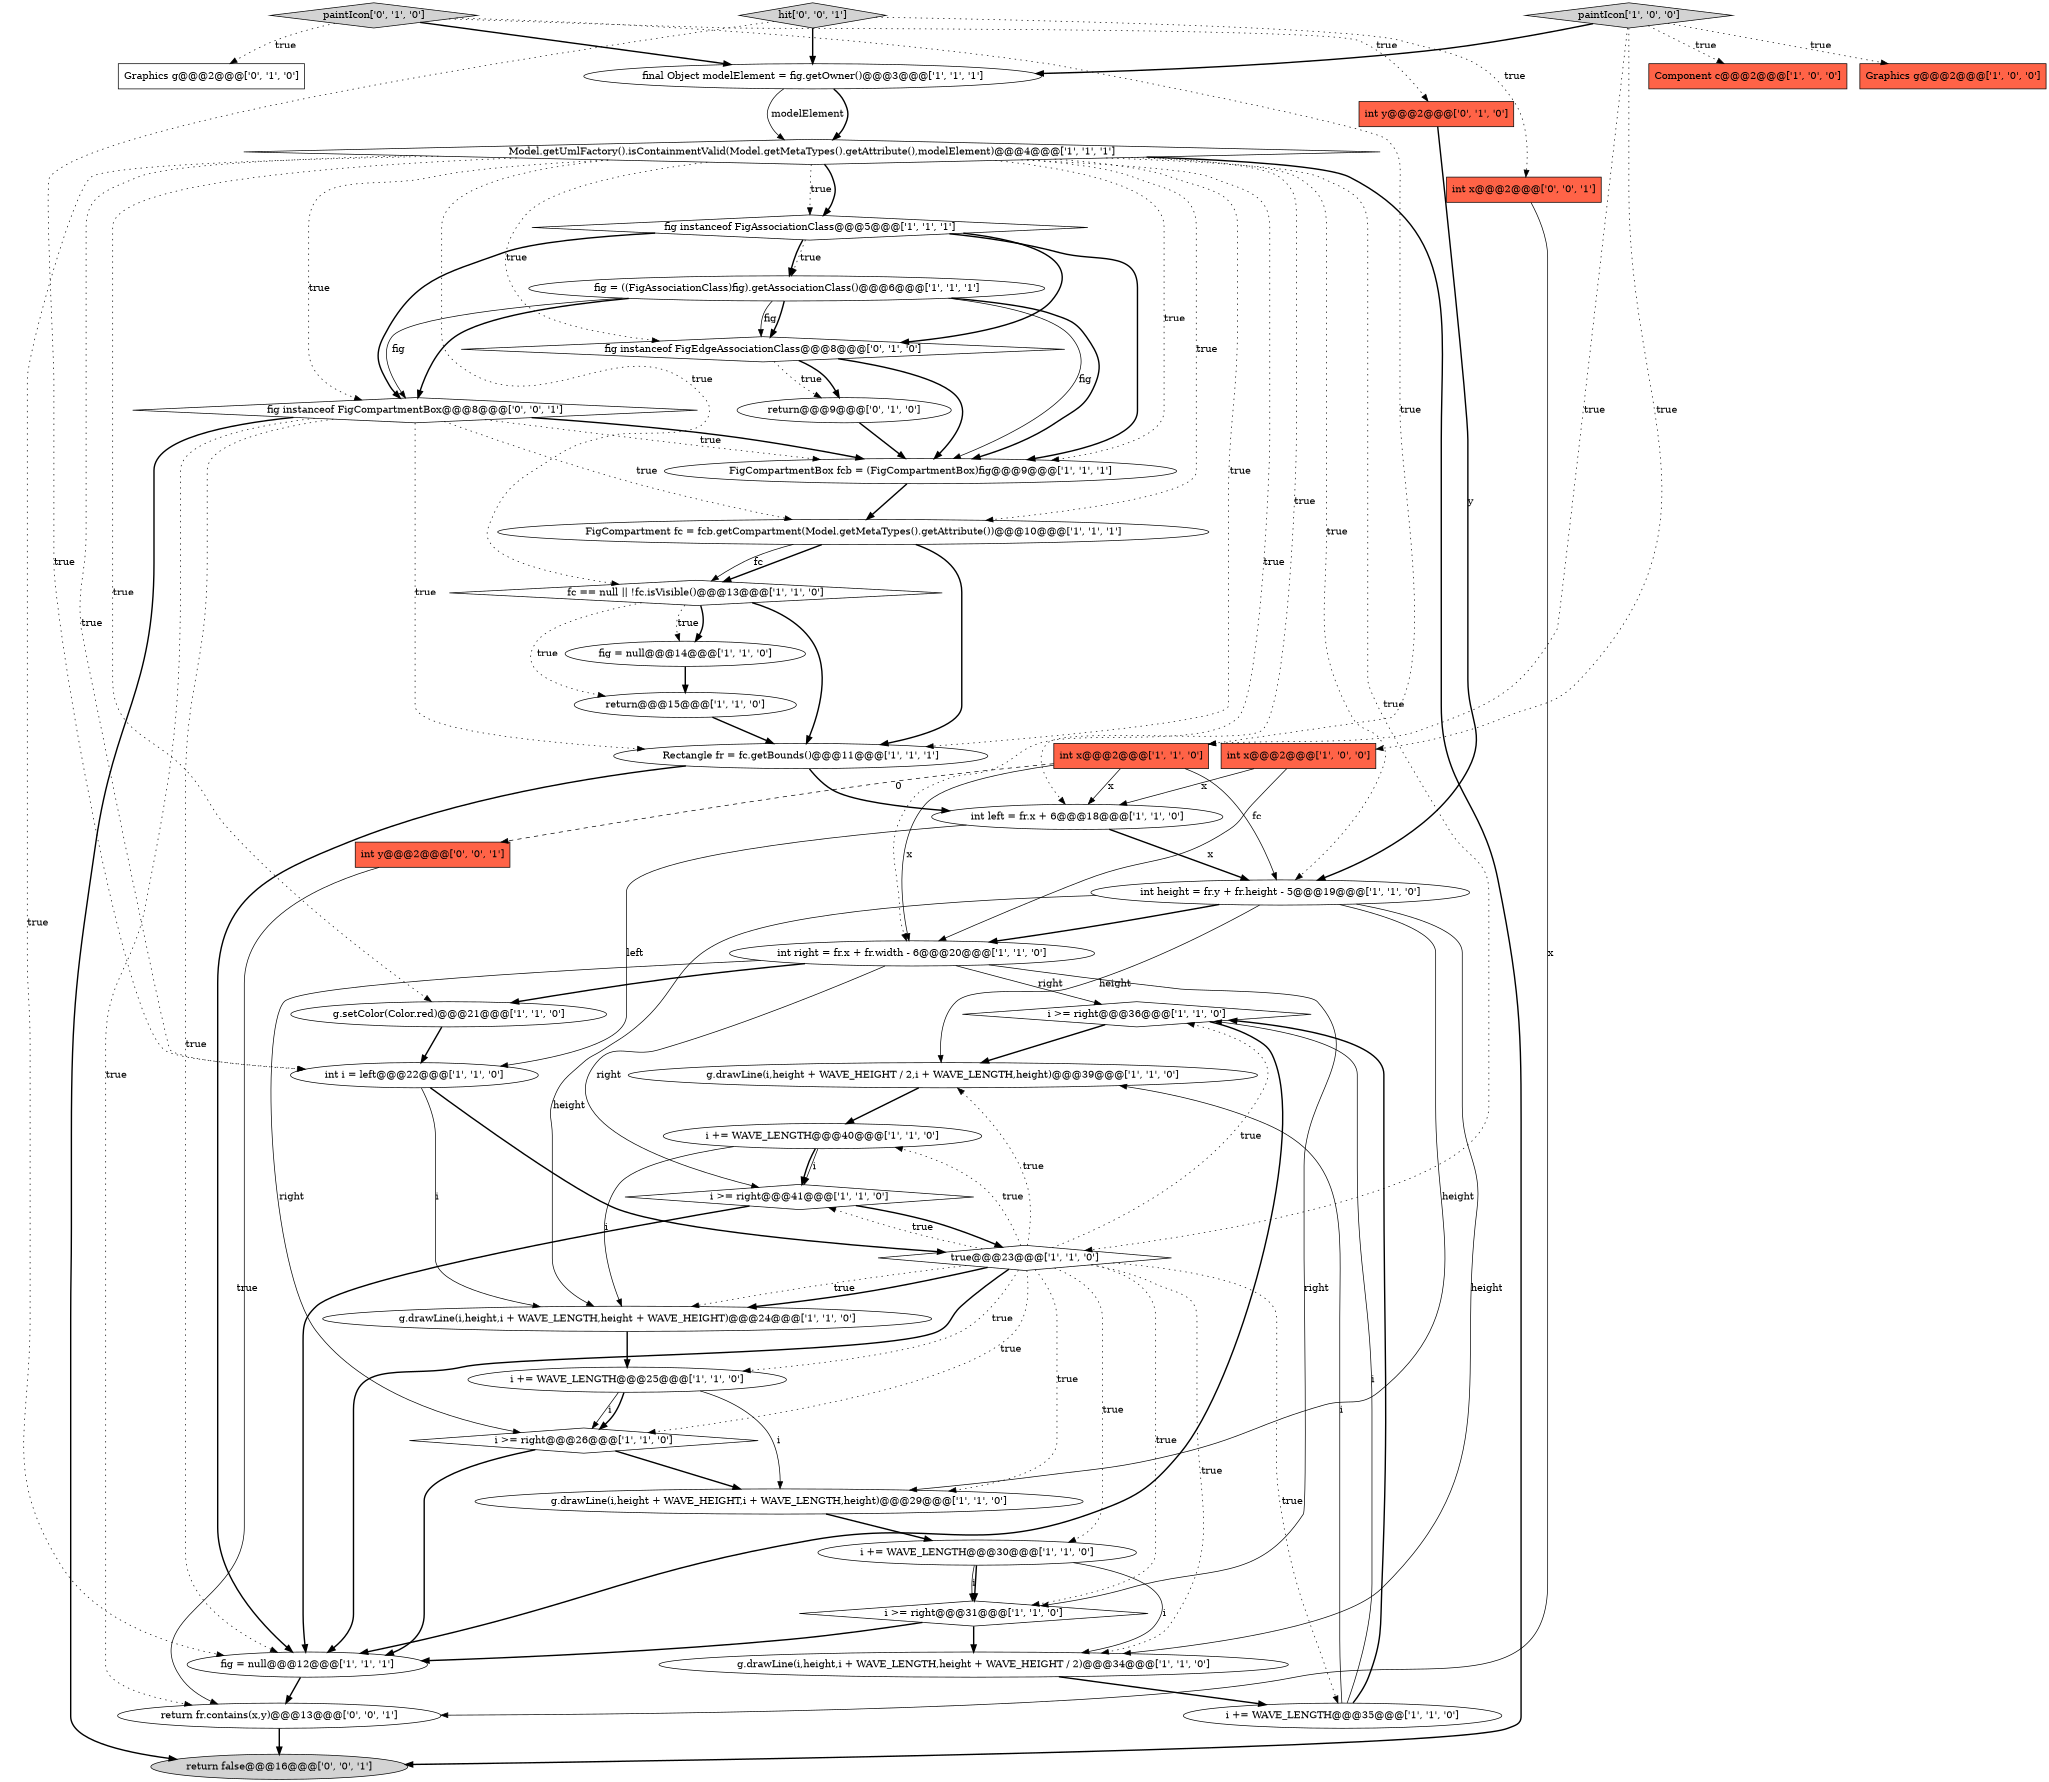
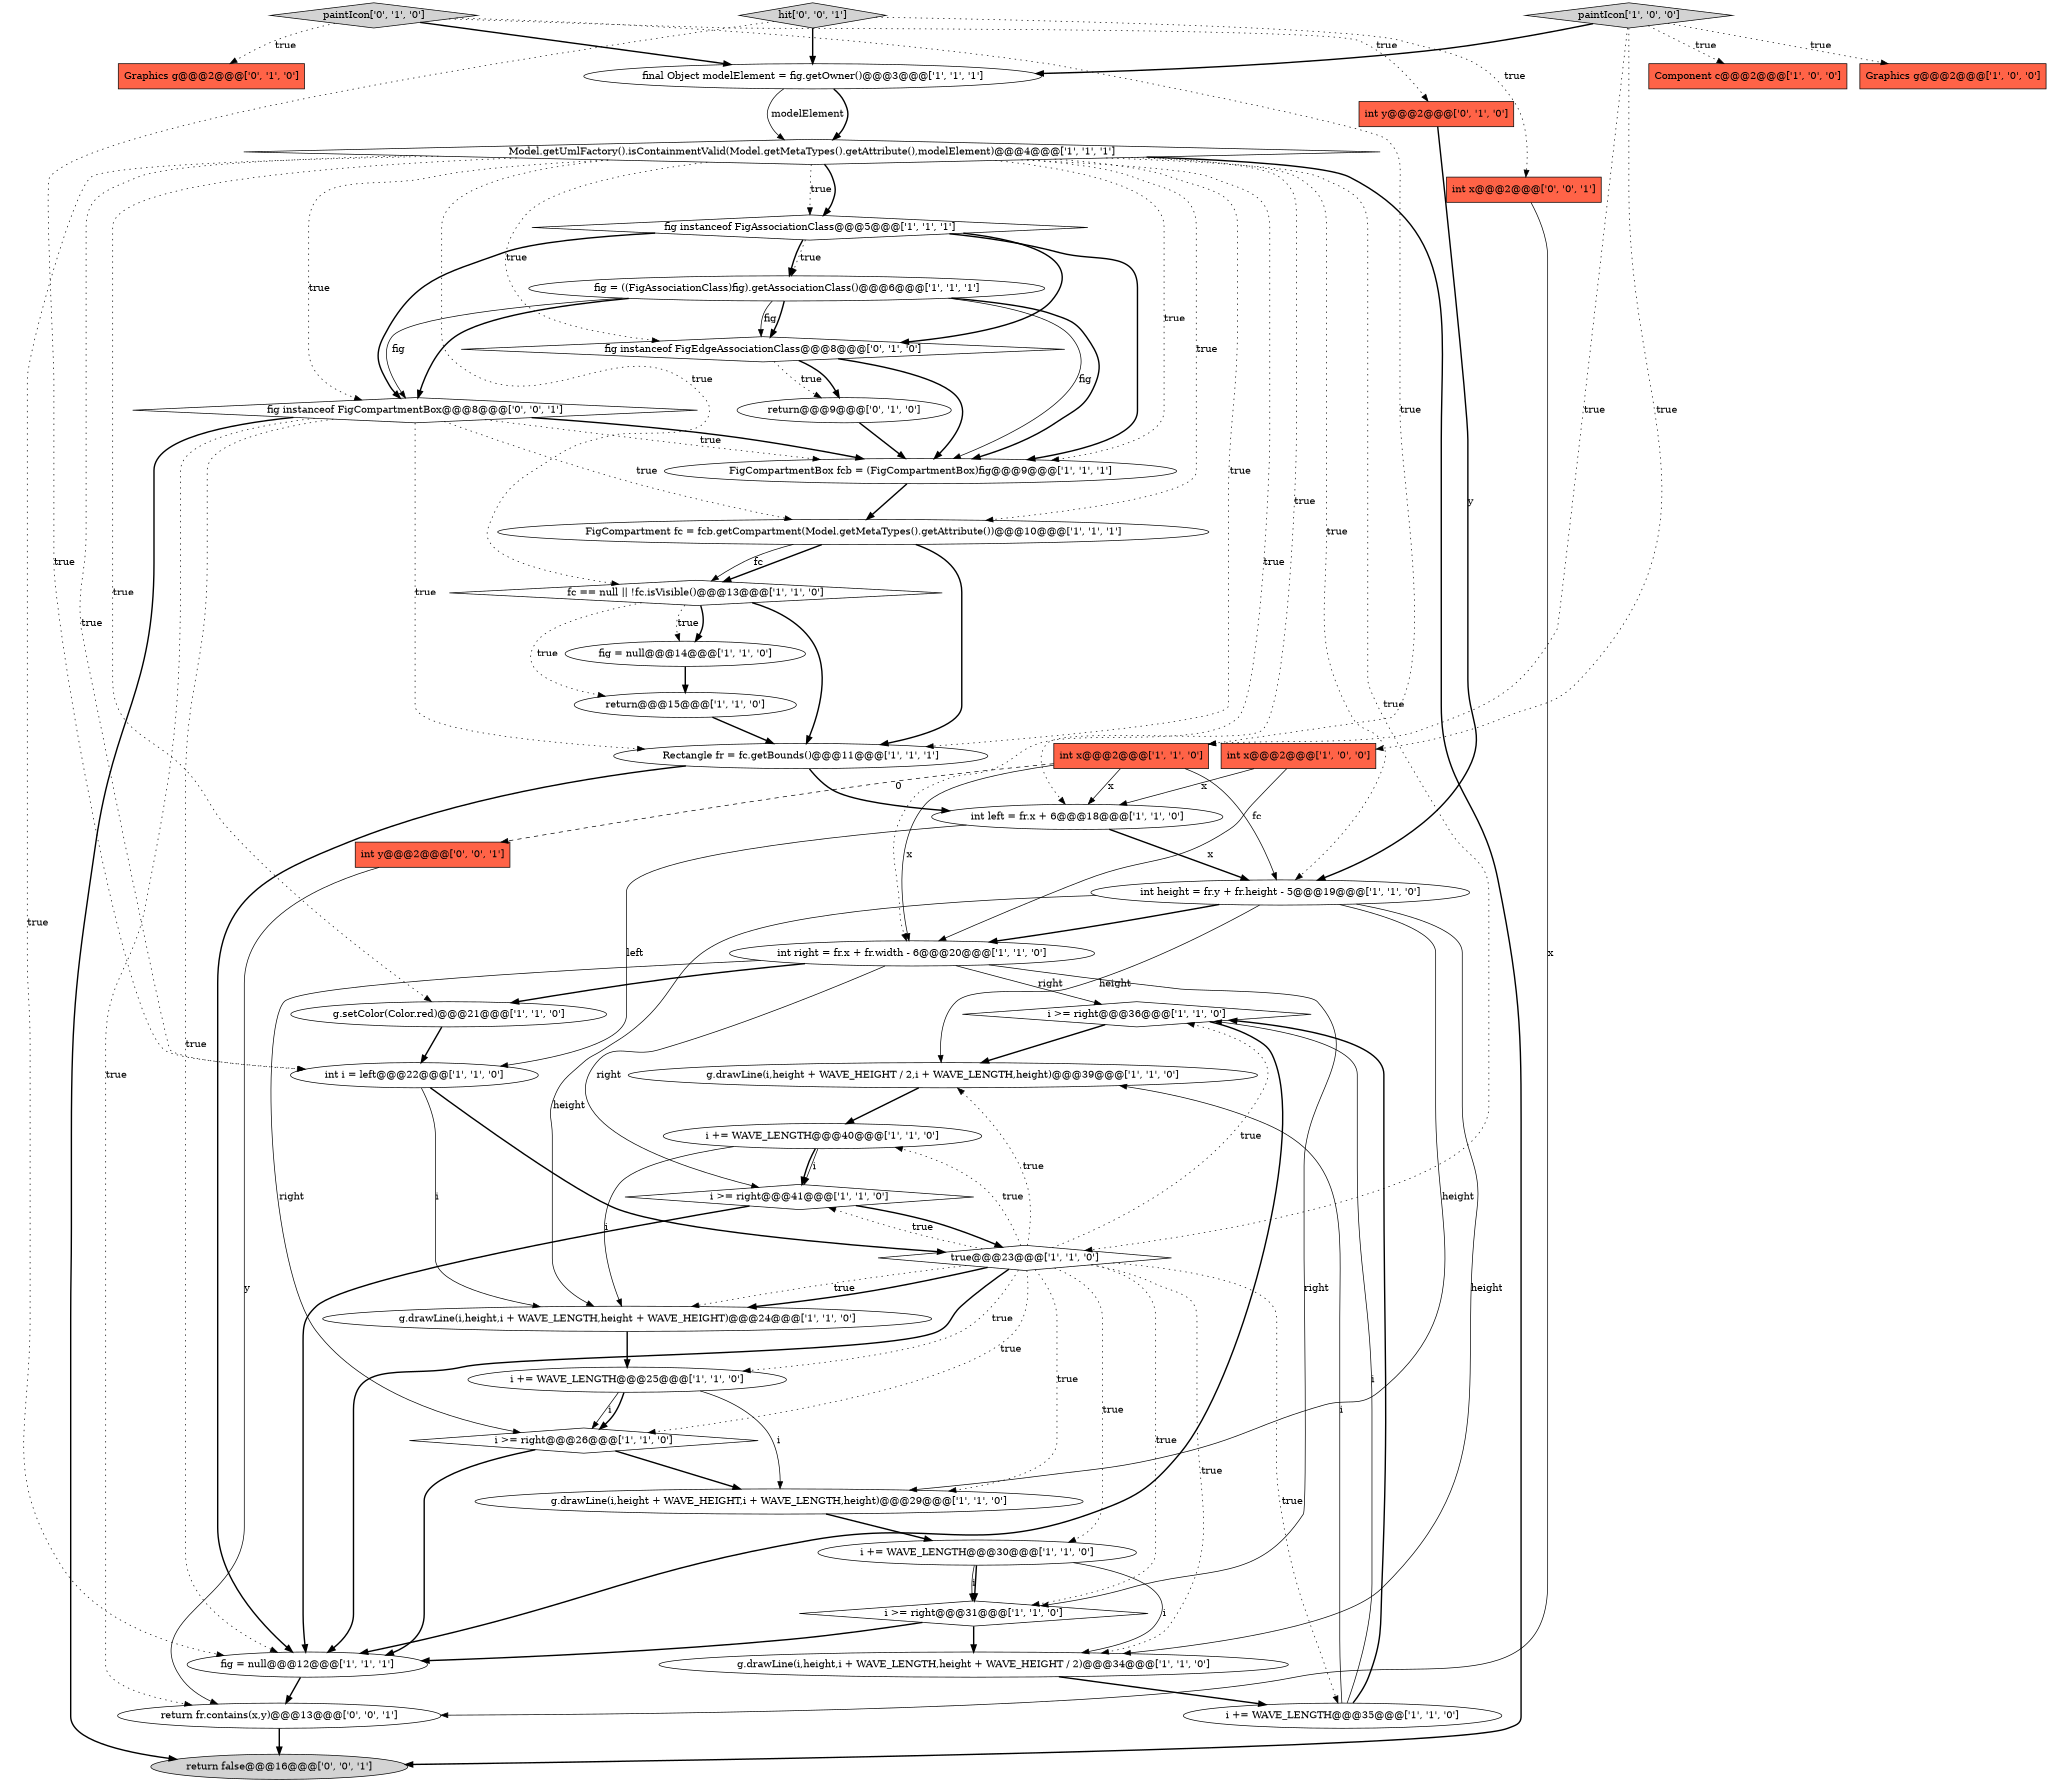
node "Graphics g@@@2@@@['0', '1', '0']": fillcolor white -> tomato
edge "int y@@@2@@@['0', '0', '1']" -> "return fr.contains(x,y)@@@13@@@['0', '0', '1']": label "true" -> "y"
